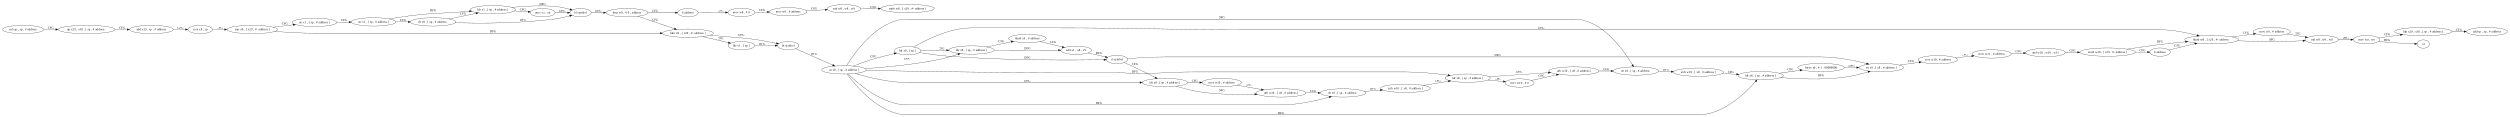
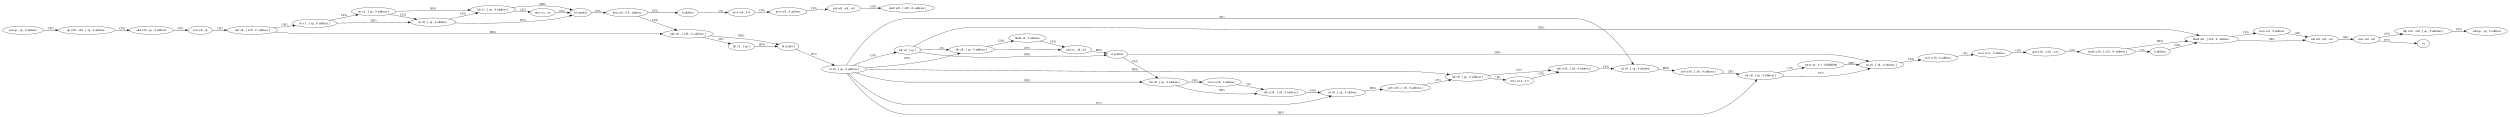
edge "str x1 , [ sp , # address ]" -> "ldr x0 , [ sp , # address ]": added, label "DFG"
